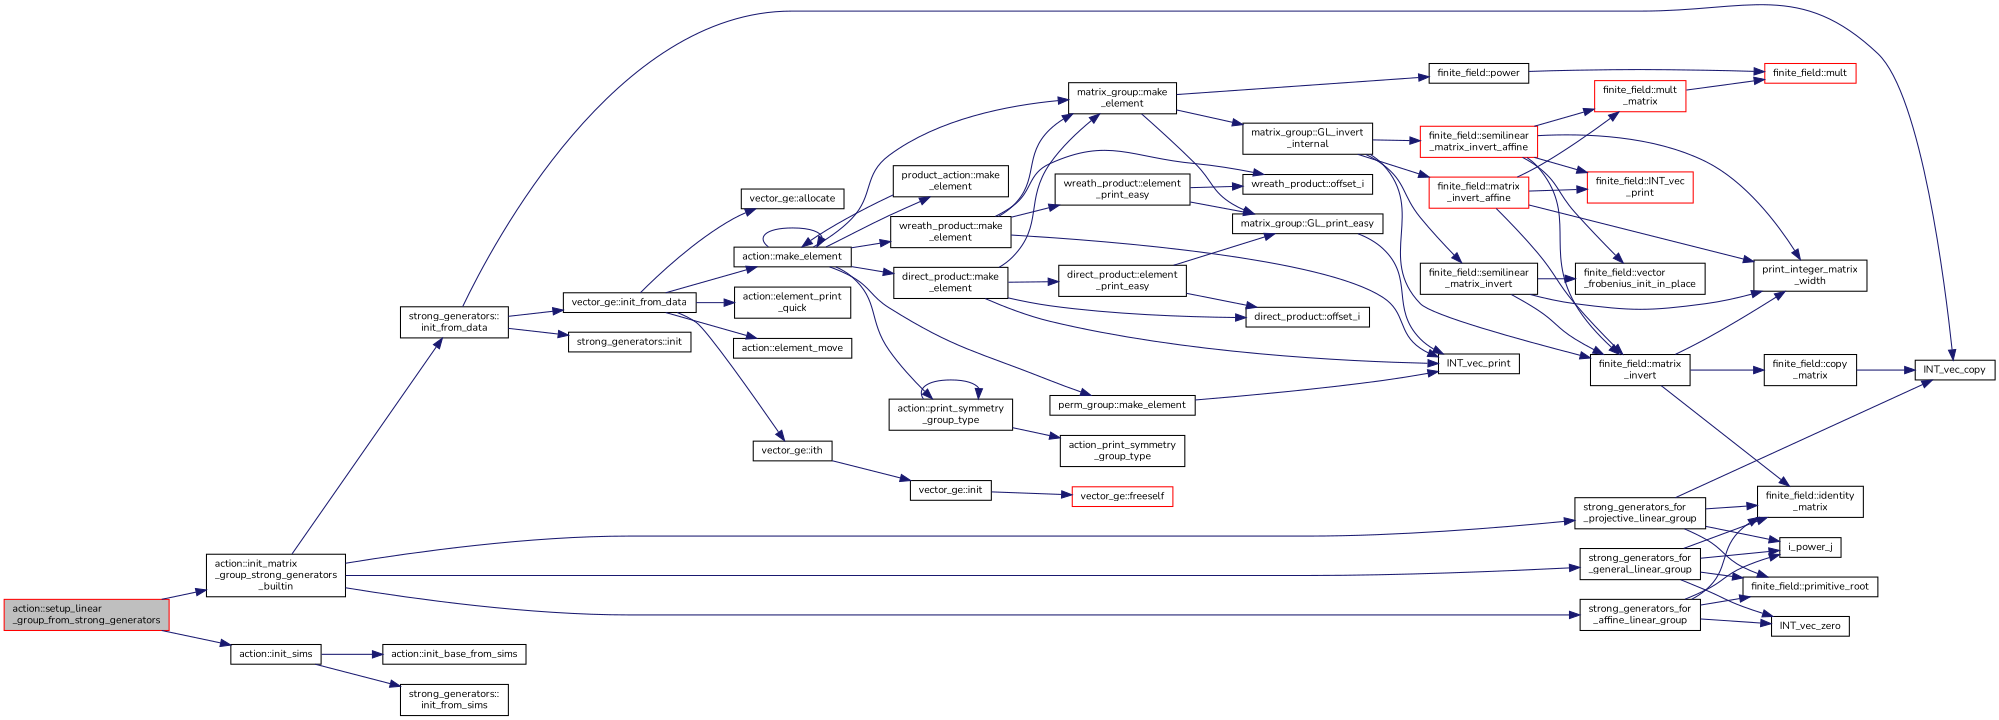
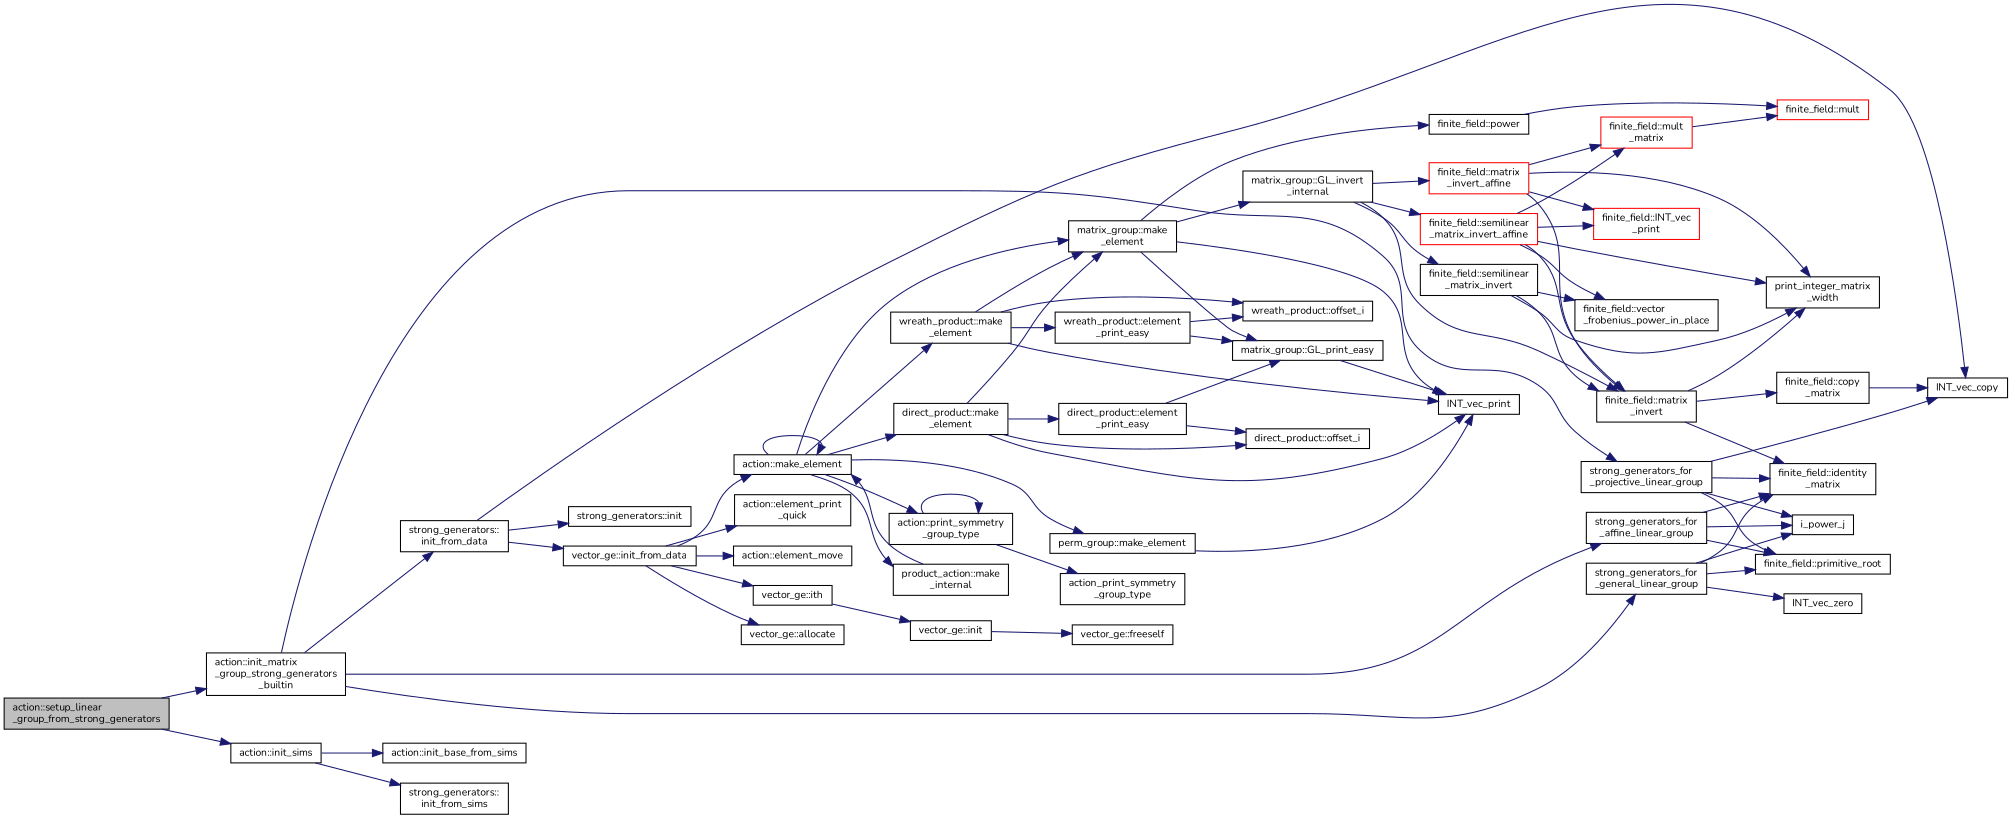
node "product_action::make _element": label "product_action::make _element" -> "product_action::make _internal"
edge "matrix_group::make _element" -> "INT_vec_print": added
node "finite_field::vector _frobenius_init_in_place": label "finite_field::vector _frobenius_init_in_place" -> "finite_field::vector _frobenius_power_in_place"
node "vector_ge::freeself": color red -> black
node "action::setup_linear _group_from_strong_generators": color red -> black
edge "strong_generators_for _affine_linear_group" -> "INT_vec_zero": removed
